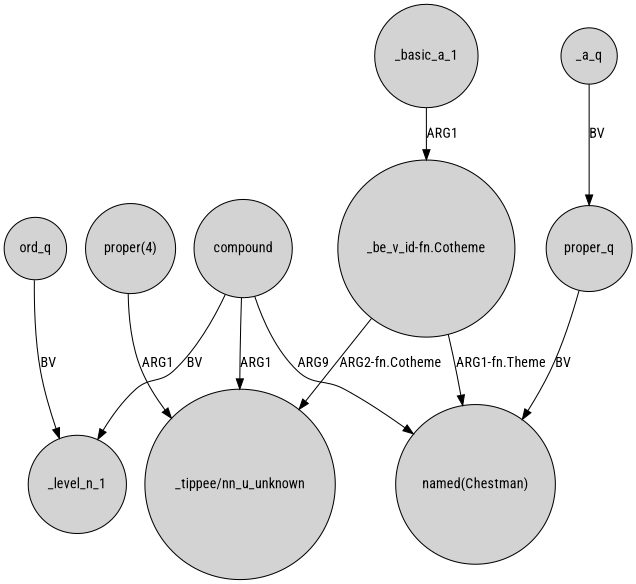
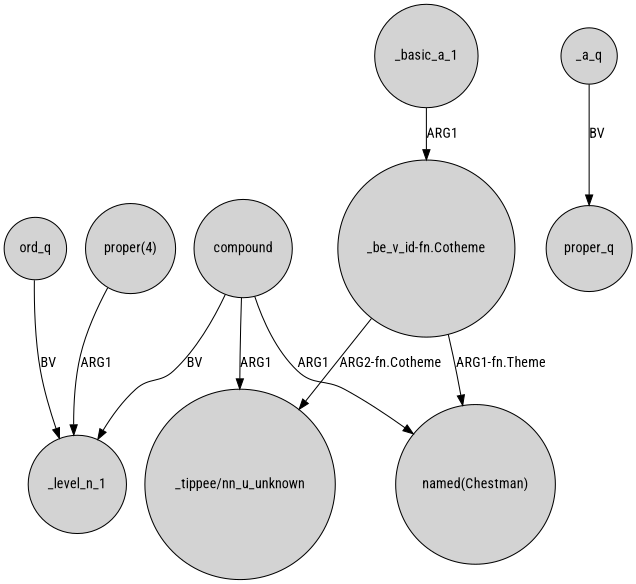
edge "proper_q" -> "named(Chestman)": removed, label "BV"
edge "proper(4)" -> "_tippee/nn_u_unknown": now "proper(4)" -> "_level_n_1"
edge "compound" -> "named(Chestman)": label "ARG9" -> "ARG1"
